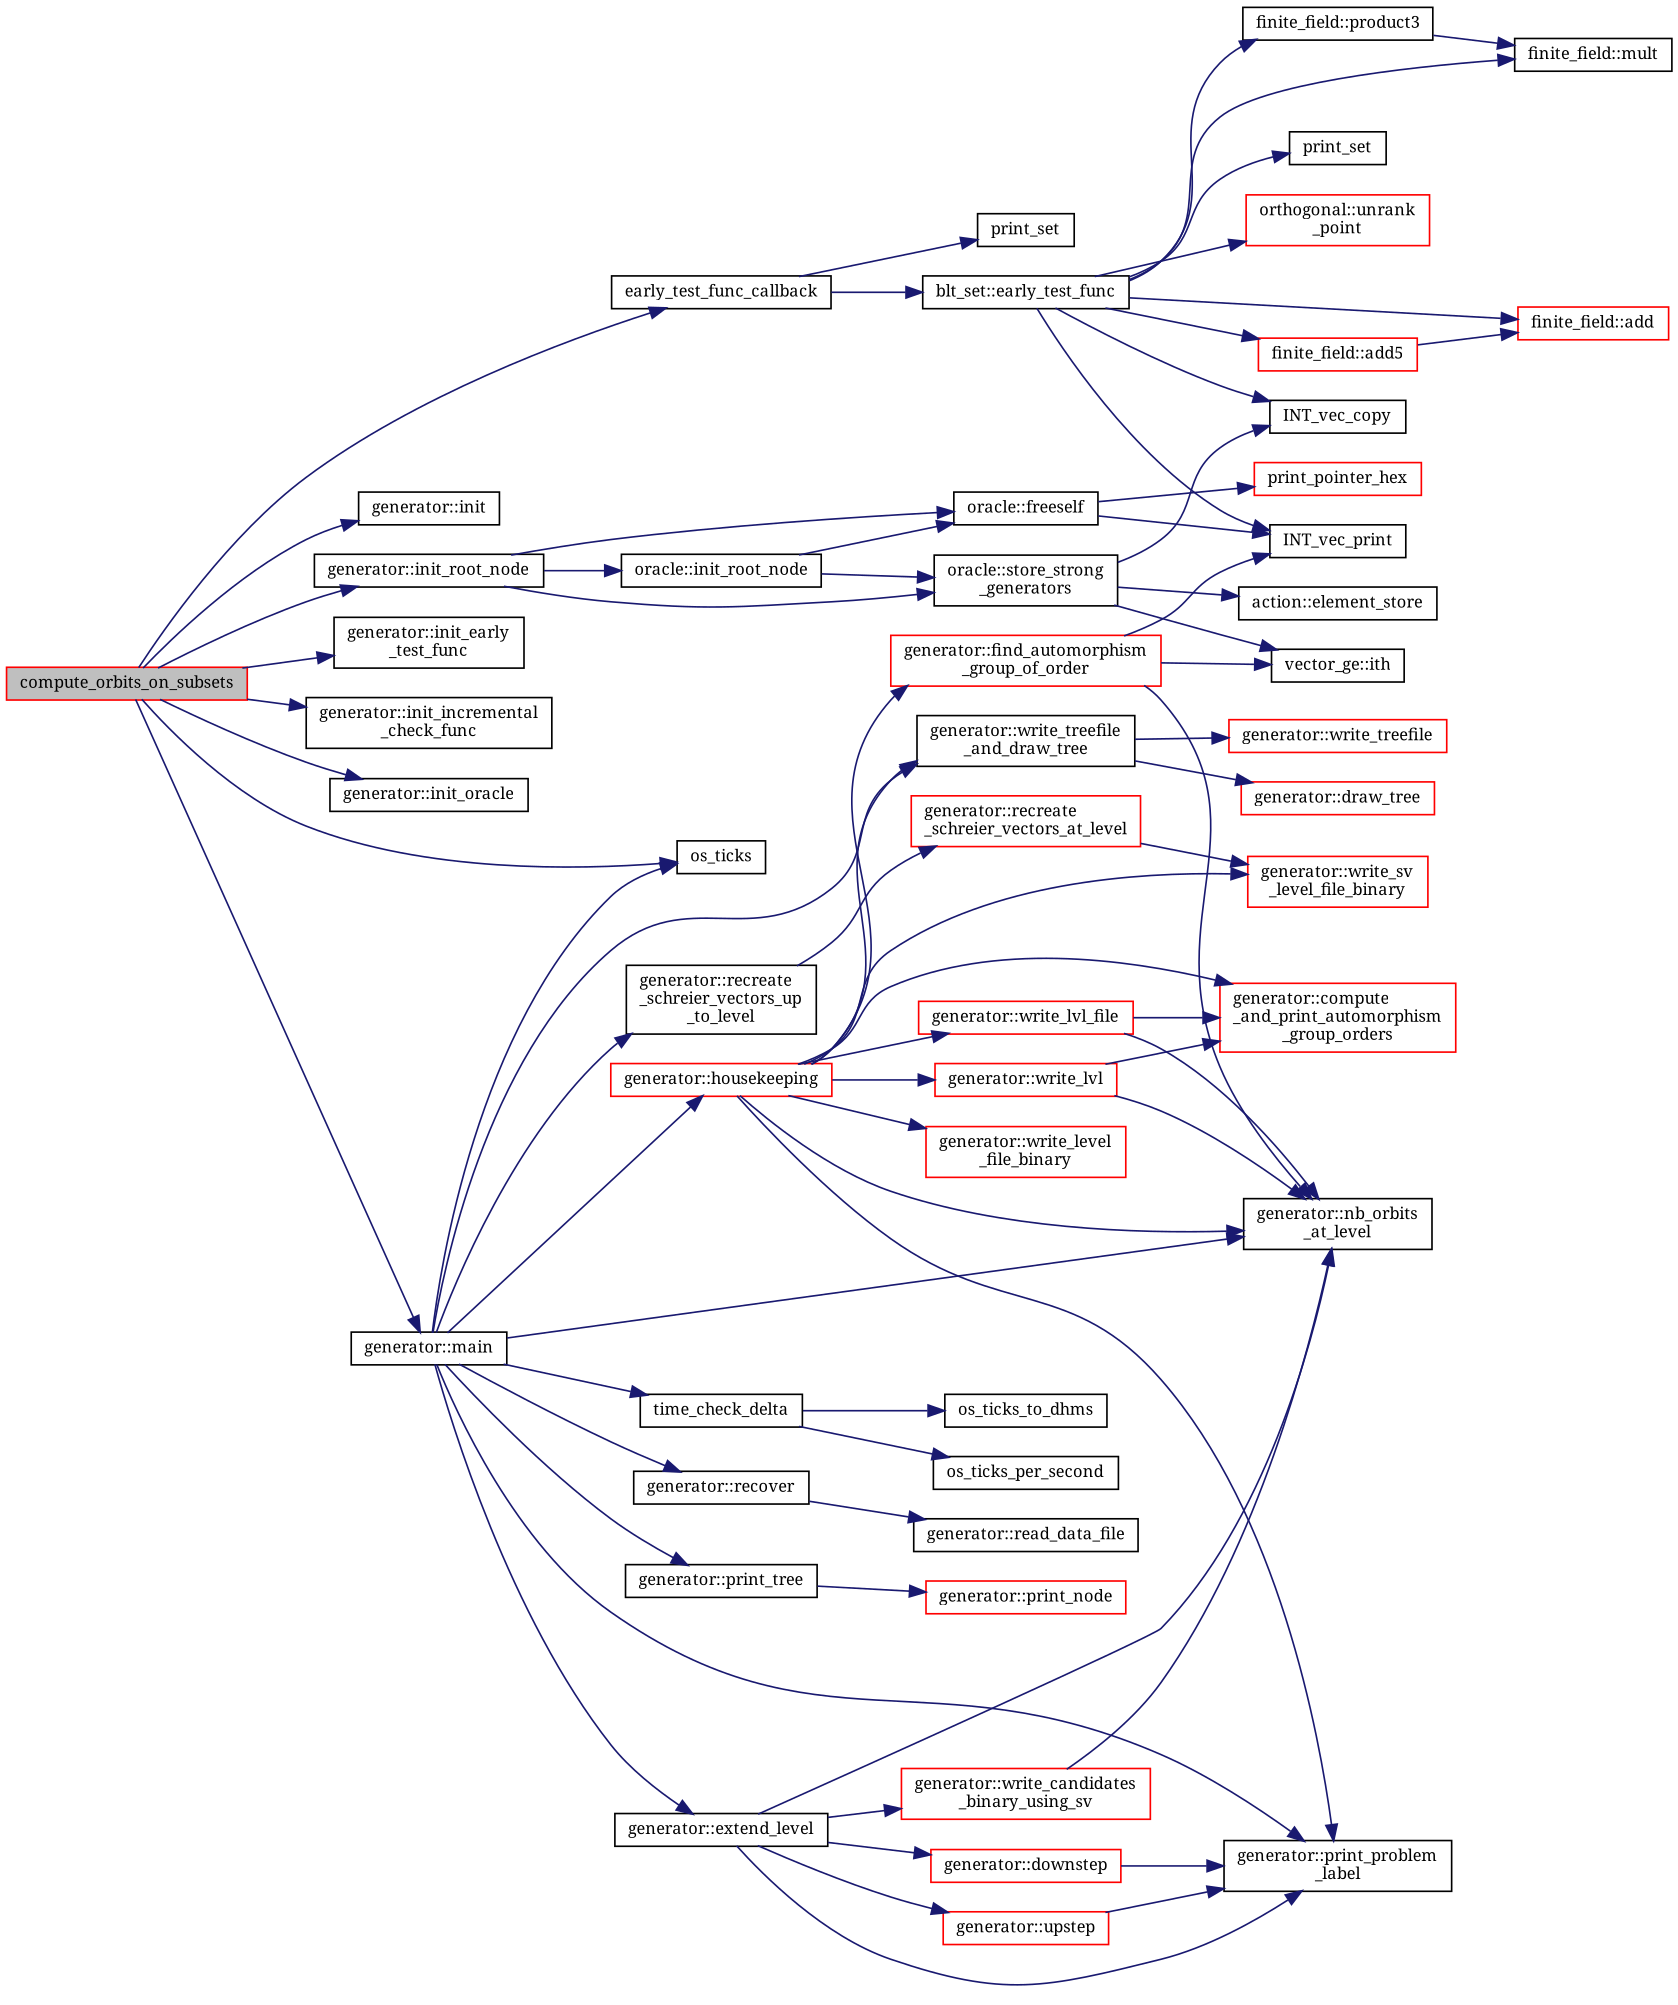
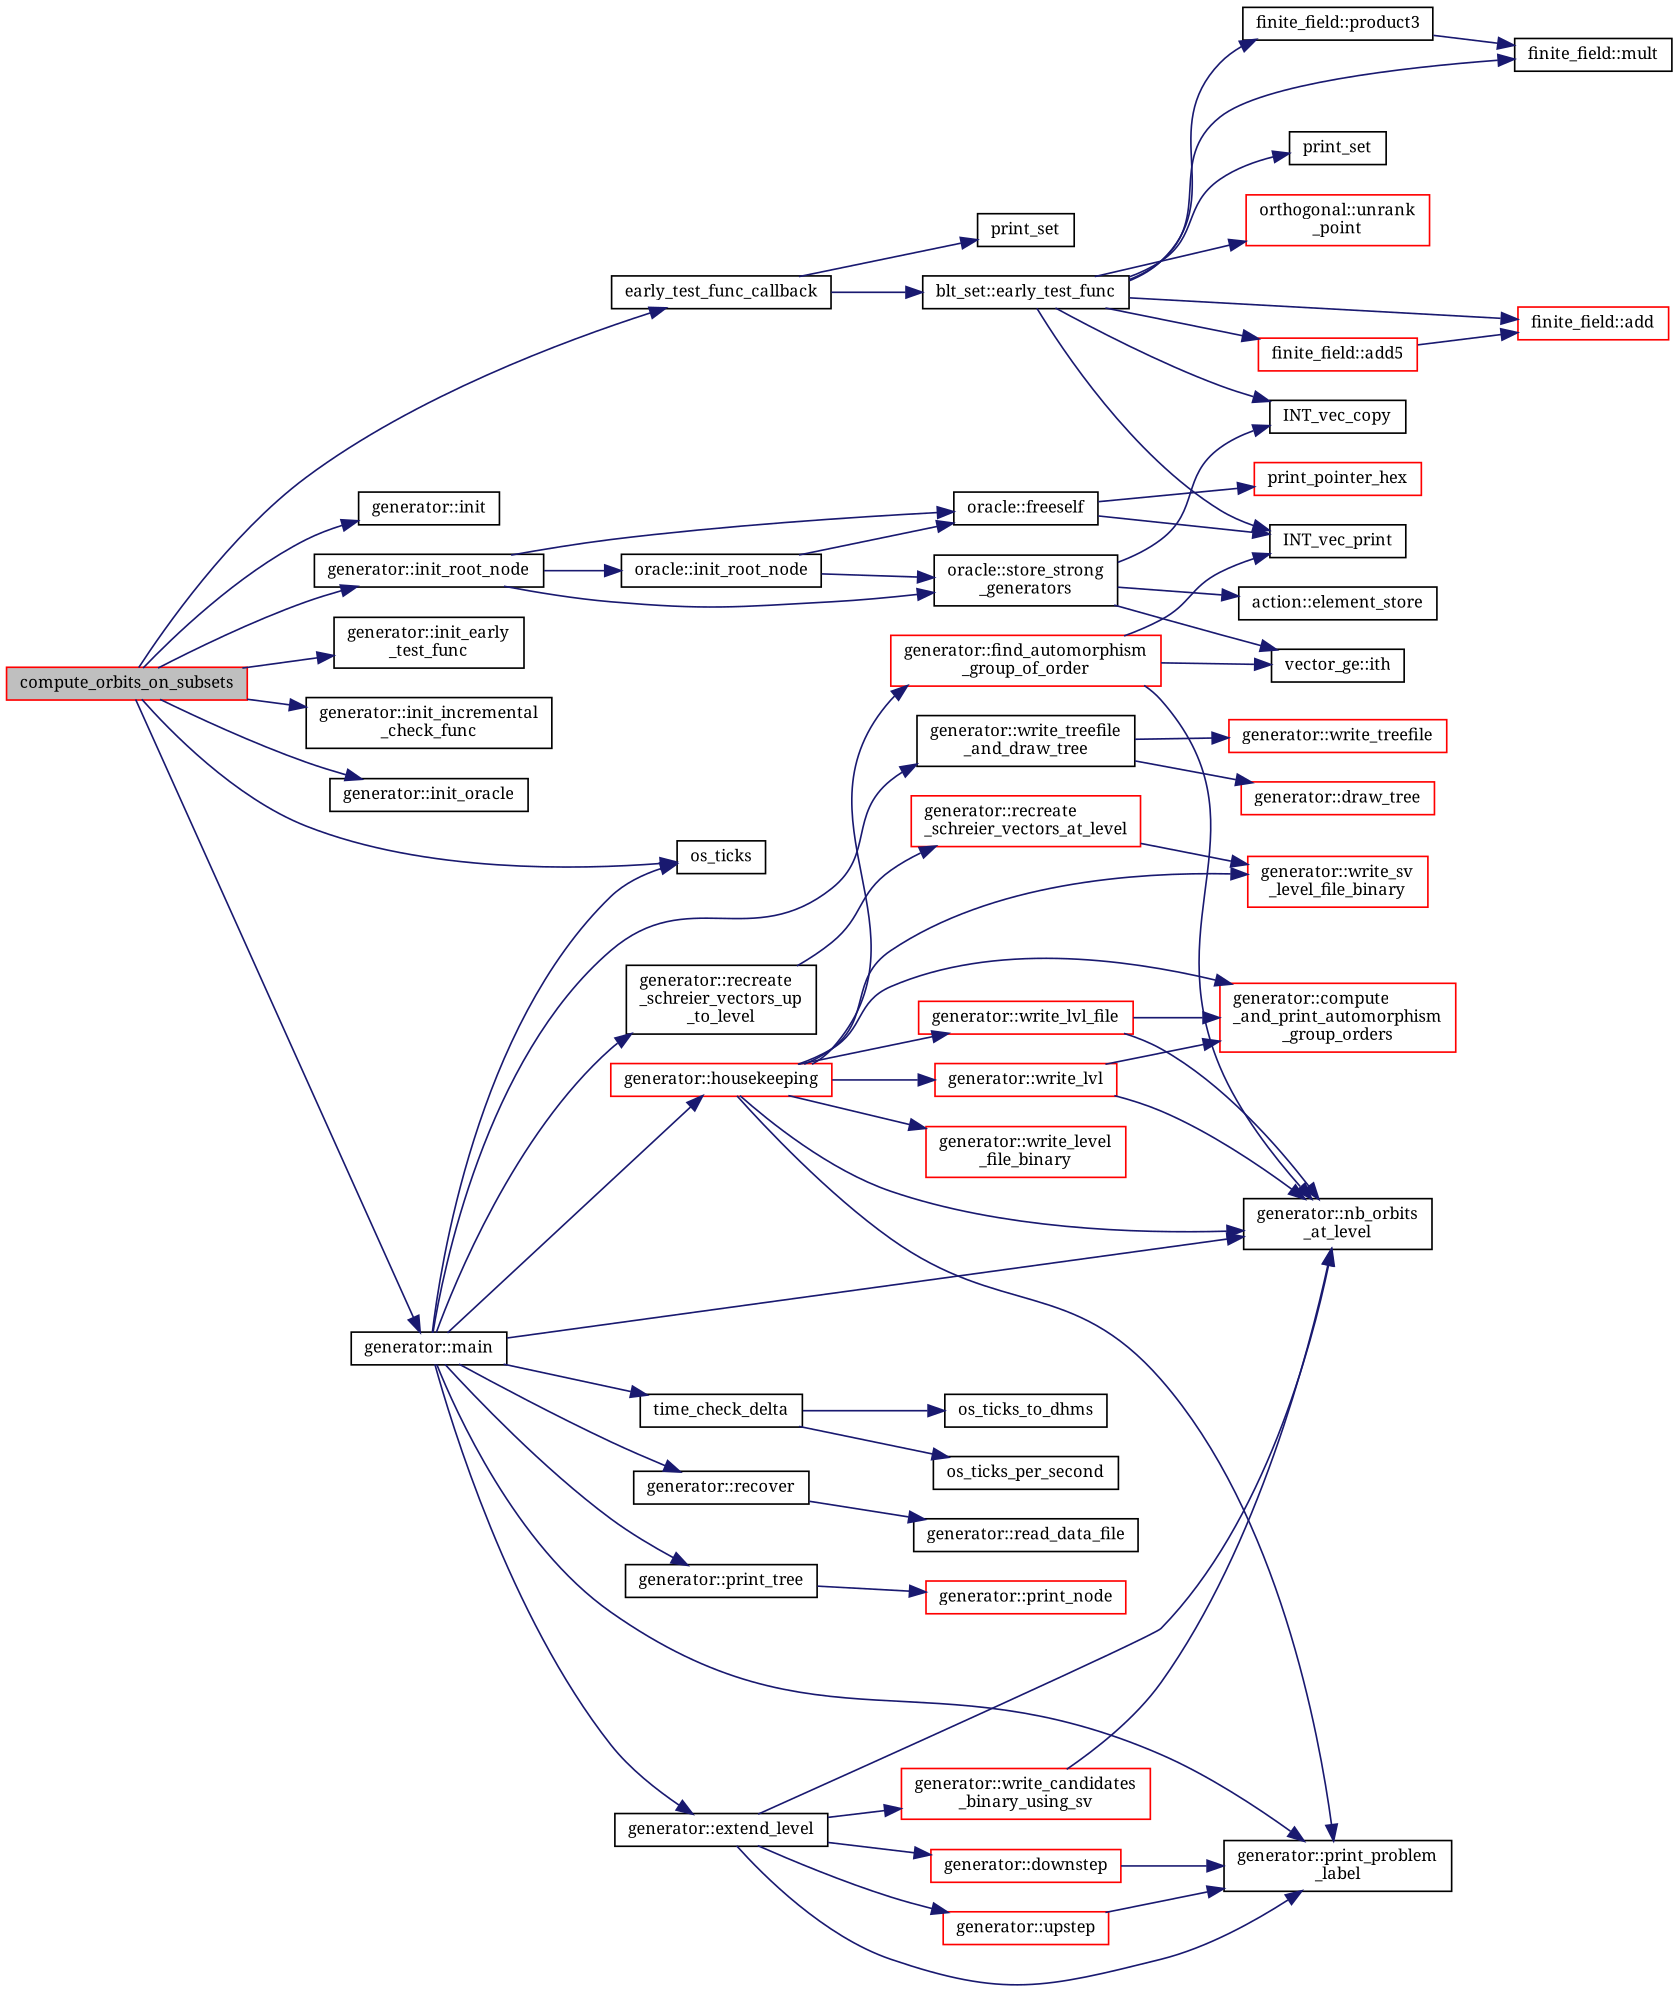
edge "generator::housekeeping" -> "generator::write_treefile _and_draw_tree": removed
